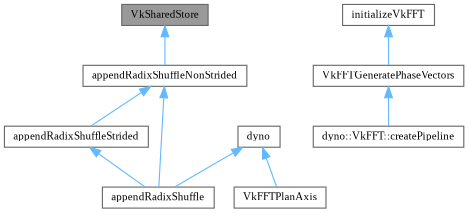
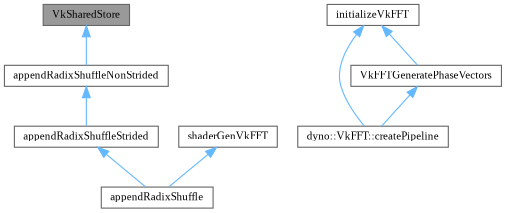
edge "dyno::VkFFT::createPipeline" -> "initializeVkFFT": added
node "dyno": label "dyno" -> "shaderGenVkFFT"
edge "appendRadixShuffle" -> "appendRadixShuffleNonStrided": removed
node "VkFFTPlanAxis": removed
